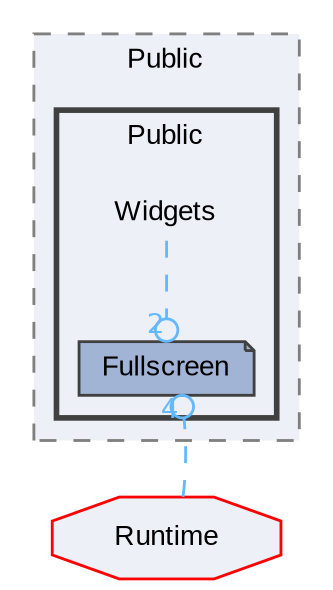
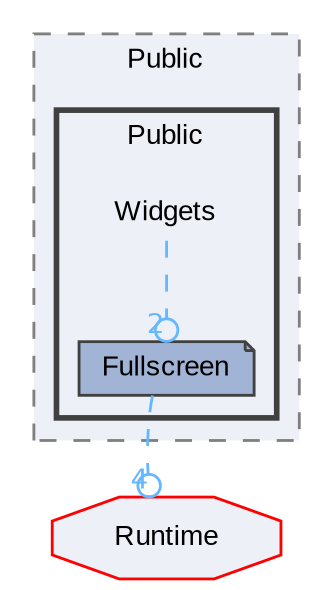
edge "Runtime" -> "Fullscreen": reversed
